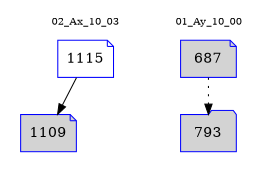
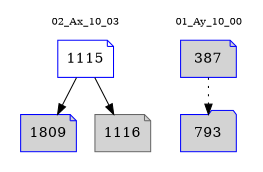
node "687": label "687" -> "387"
node "1109": label "1109" -> "1809"
node "1116": added
